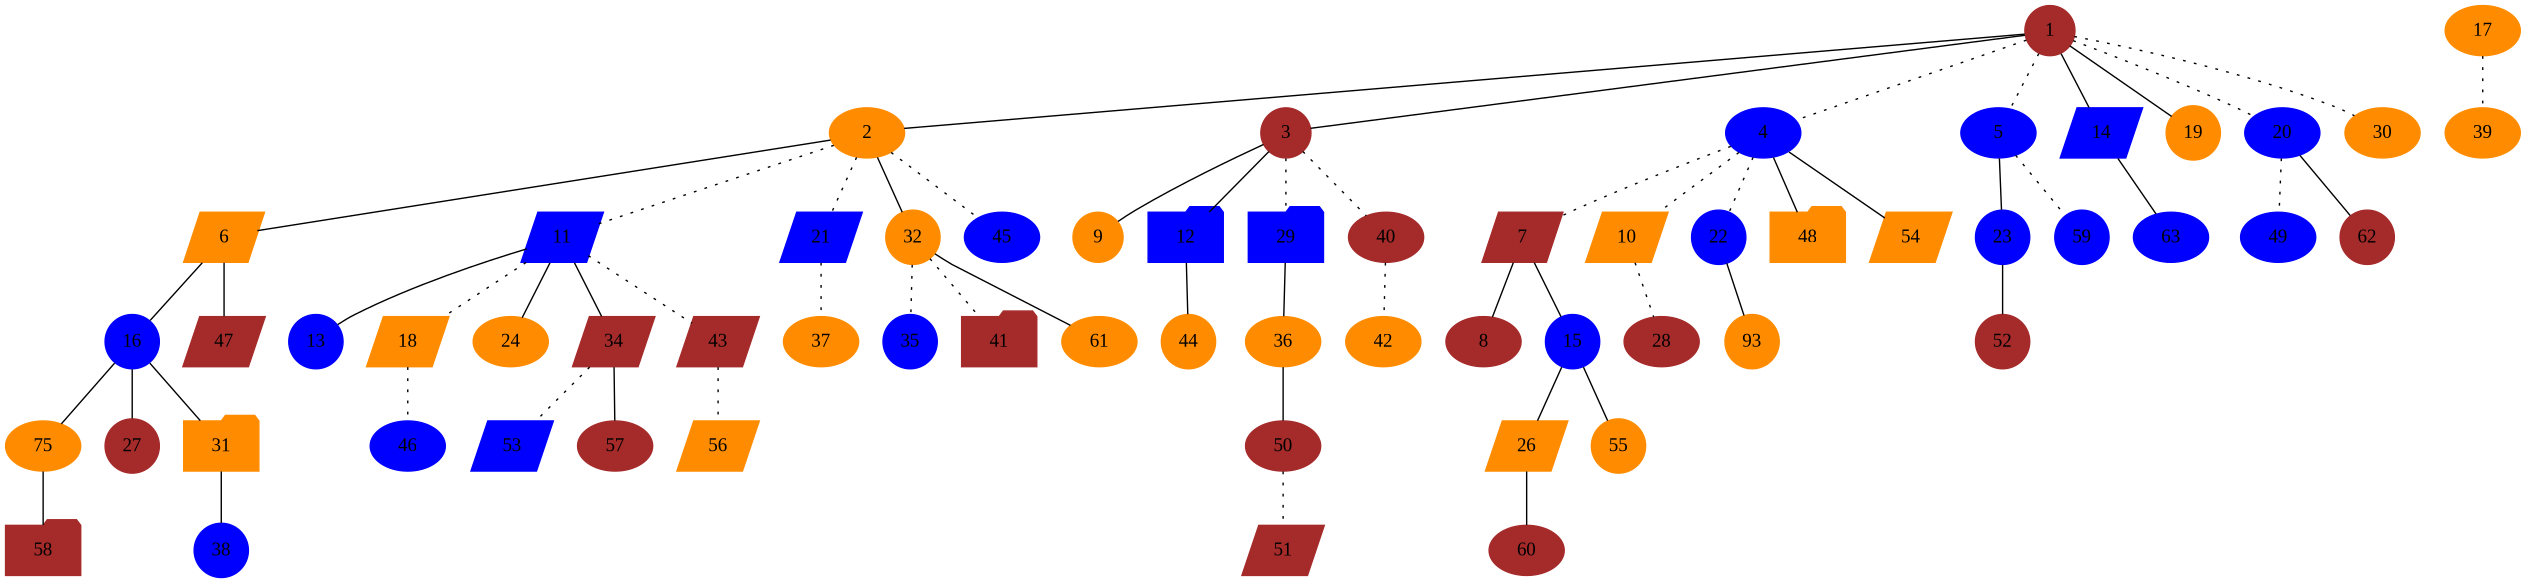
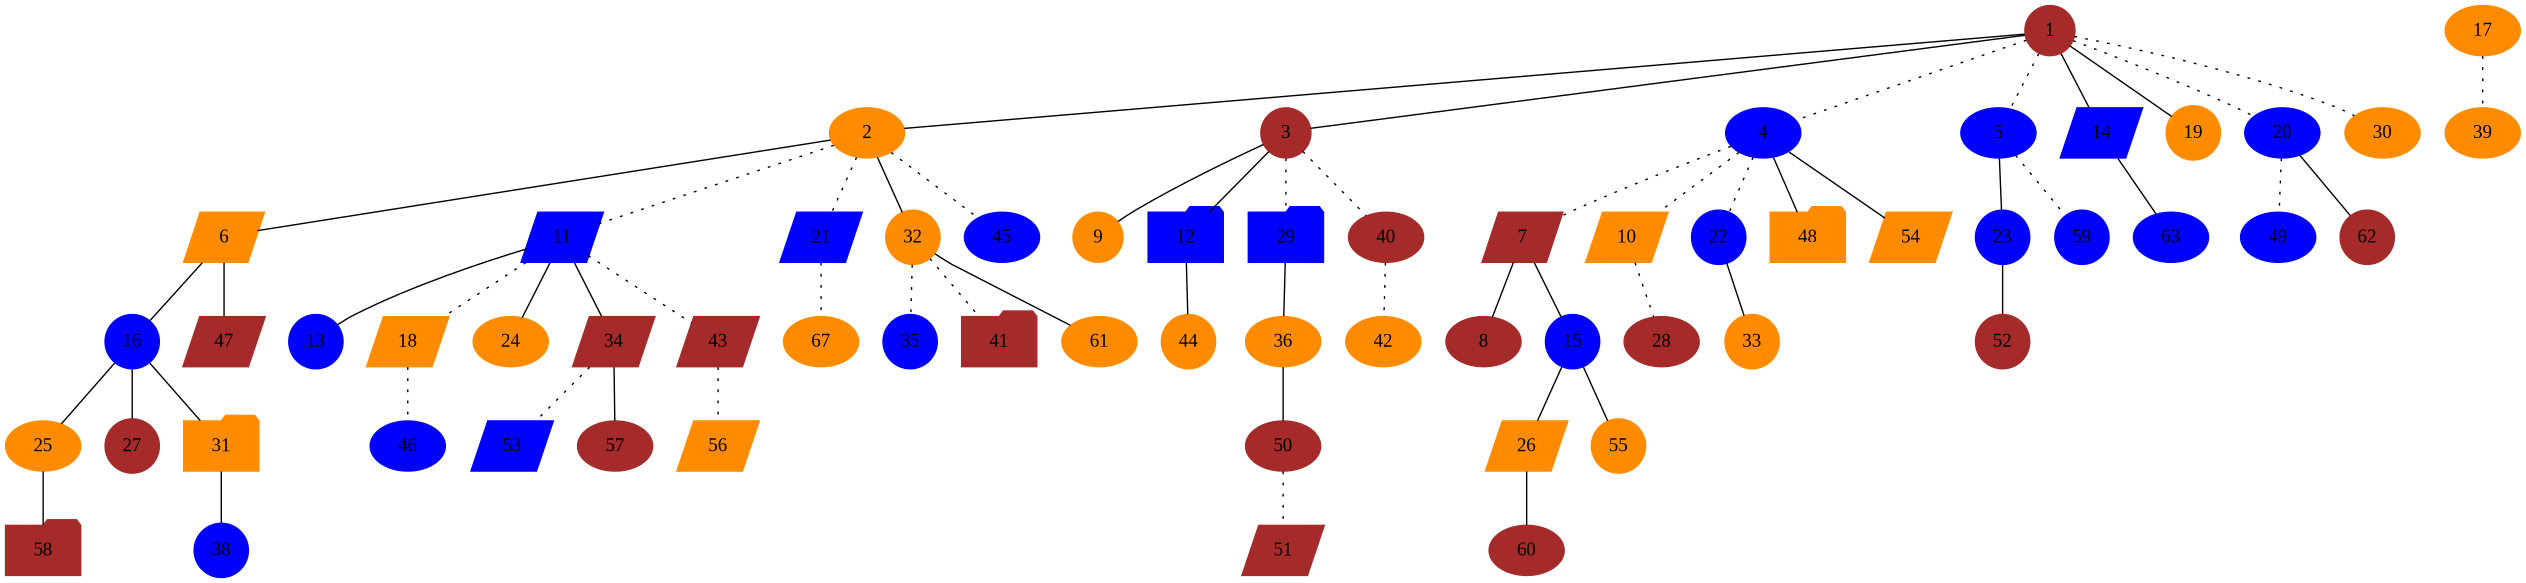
node "37": label "37" -> "67"
node "93": label "93" -> "33"
node "75": label "75" -> "25"
